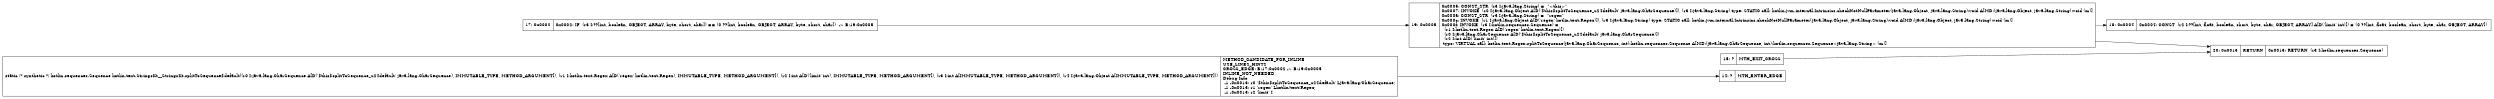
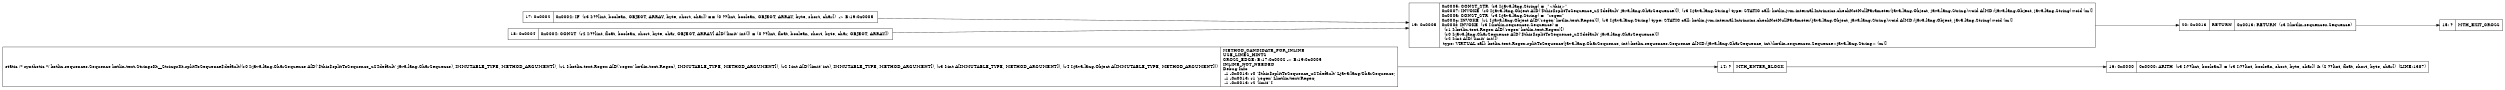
edge "19: 0x0005" -> "18: 0x0004": reversed
edge "15: ?" -> "20: 0x0013": reversed
node "16: 0x0000": added
node "14: ?": text "MTH_ENTER_EDGE" -> "MTH_ENTER_BLOCK"
